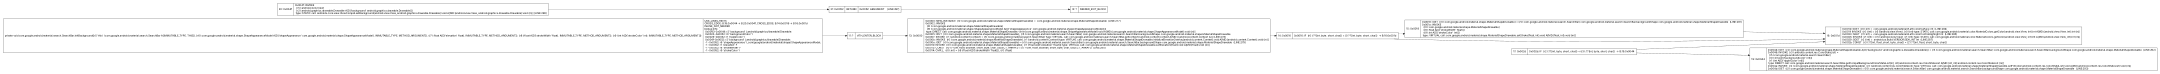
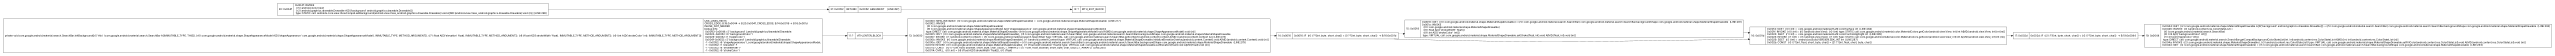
node "12: ?": text "NEEDED_EXIT_BLOCK" -> "MTH_EXIT_BLOCK"
edge "17: 0x002d" -> "16: 0x001d": reversed
